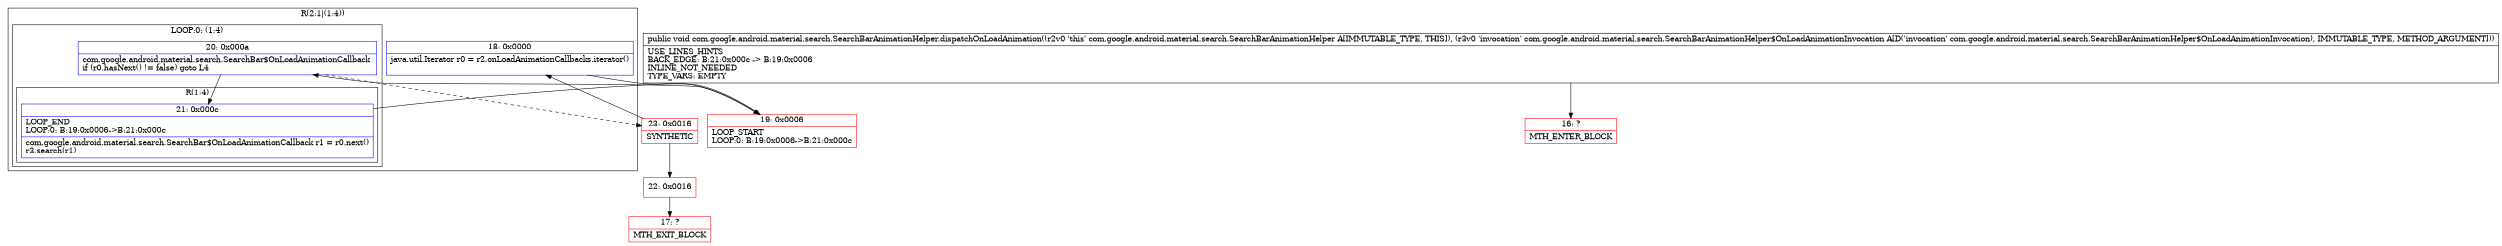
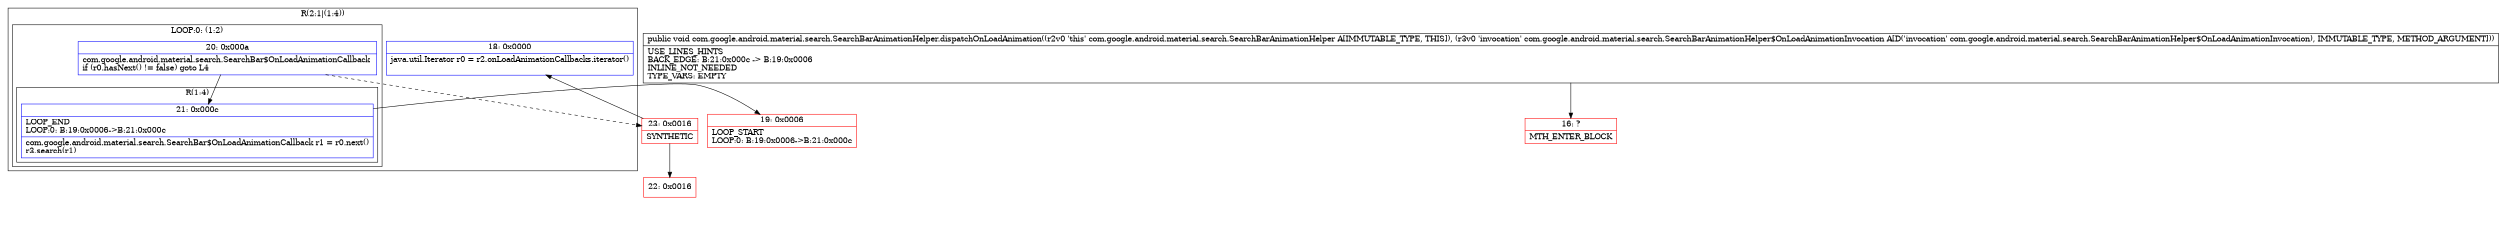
cluster "LOOP:0: (1:4)": label "LOOP:0: (1:4)" -> "LOOP:0: (1:2)"
edge "18: 0x0000" -> "19: 0x0006": removed
edge "19: 0x0006" -> "20: 0x000a": removed
node "17: ?": removed
